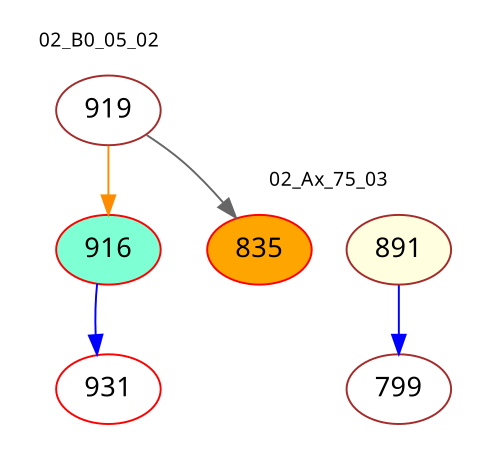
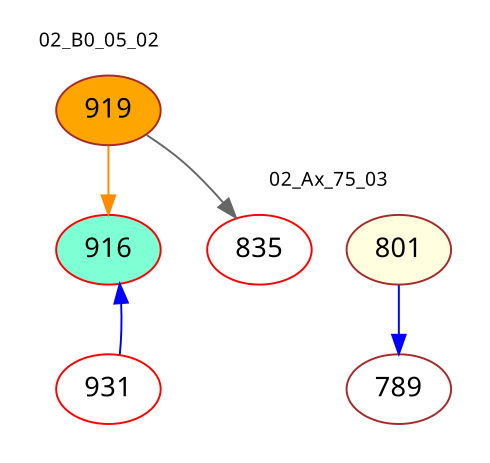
node "919": fillcolor white -> orange
node "835": fillcolor orange -> white
node "891": label "891" -> "801"
edge "916" -> "931": reversed
node "799": label "799" -> "789"
